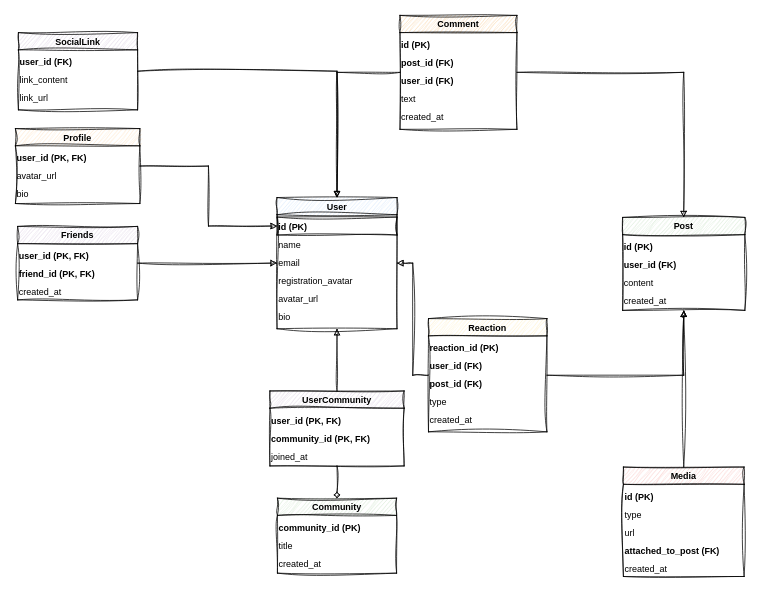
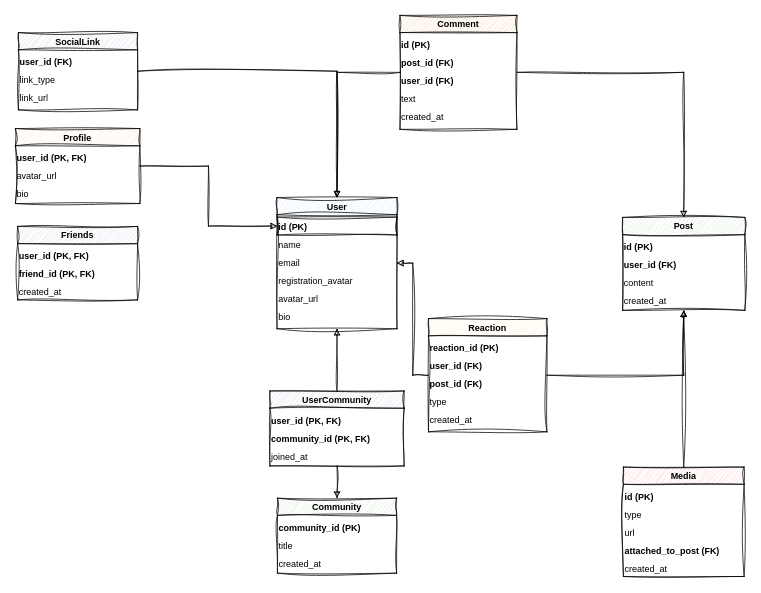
node "link_content": label "link_content" -> "link_type"
edge "Friends" -> "User": removed
edge "UserCommunity" -> "Community": arrowhead diamond -> block
